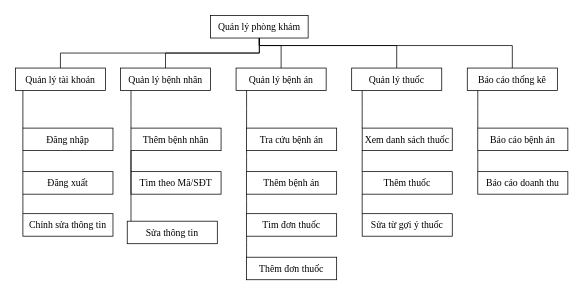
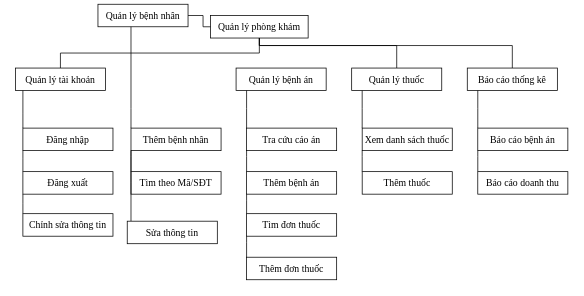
edge "Quản lý phòng khám" -- "Quản lý bệnh án": removed
node "Quản lý bệnh nhân": moved (165, 79) -> (143, 15)
node "Tra cứu bệnh án": label "Tra cứu bệnh án" -> "Tra cứu cáo án"
edge "Thêm thuốc" -- "Sửa từ gợi ý thuốc": removed
node "Sửa từ gợi ý thuốc": removed
